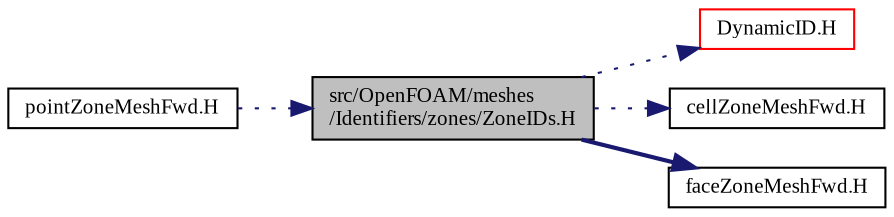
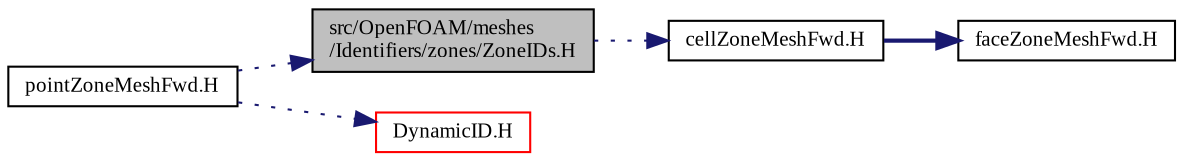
edge "src/OpenFOAM/meshes /Identifiers/zones/ZoneIDs.H" -> "DynamicID.H": now "pointZoneMeshFwd.H" -> "DynamicID.H"
edge "src/OpenFOAM/meshes /Identifiers/zones/ZoneIDs.H" -> "faceZoneMeshFwd.H": now "cellZoneMeshFwd.H" -> "faceZoneMeshFwd.H"
